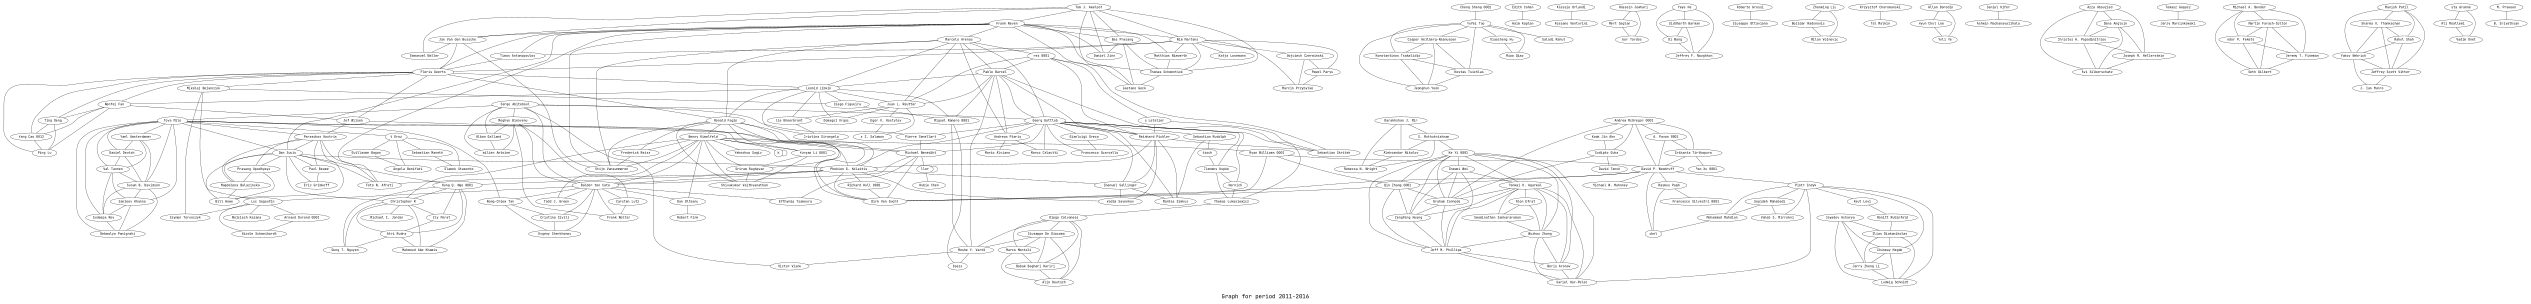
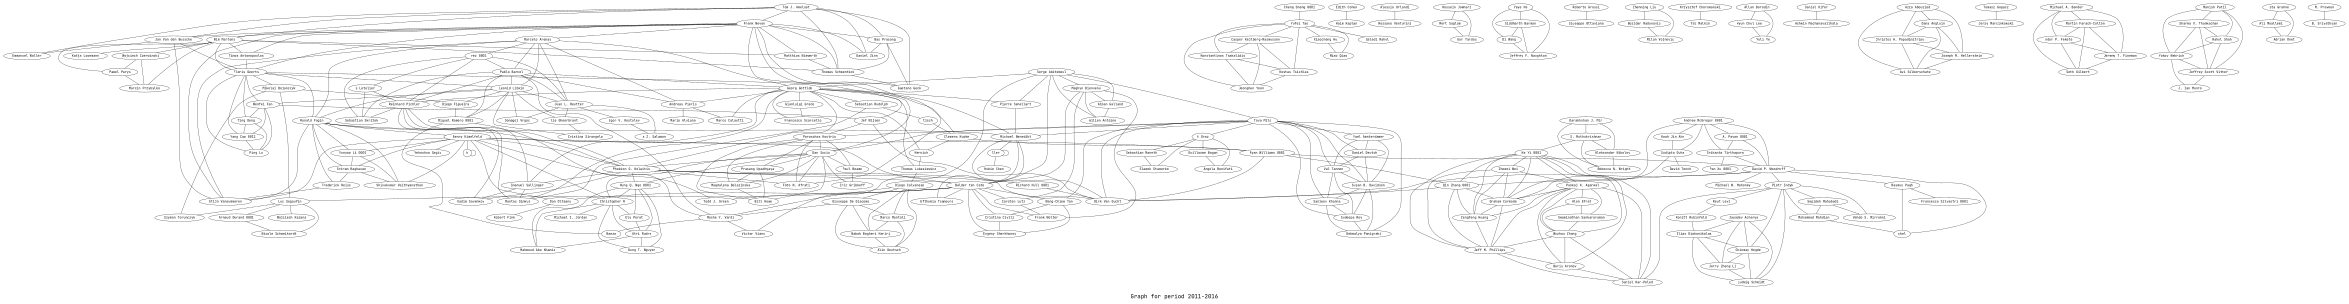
node "Vadim Onet": label "Vadim Onet" -> "Adrian Onet"
edge "Benny Kimelfeld" -- "Frederick Reiss": now "Sriram Raghavan" -- "Frederick Reiss"
edge "Clemens Kupke" -- "Thomas Lukasiewicz": now "Clemens Kupke" -- "Ryan Williams 0001"
